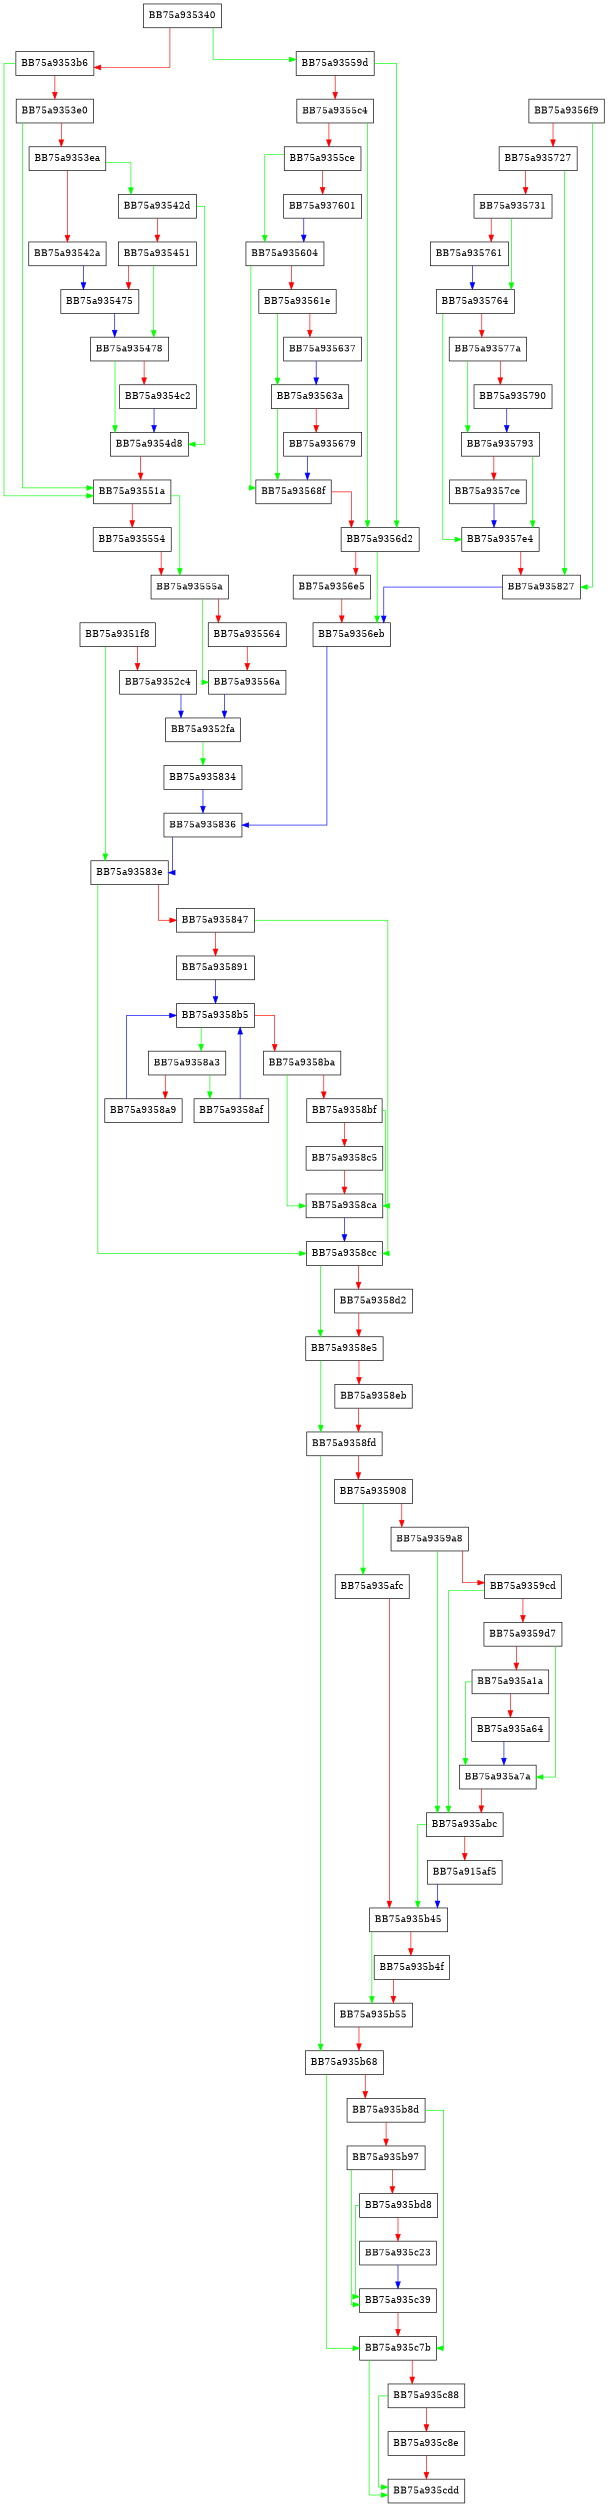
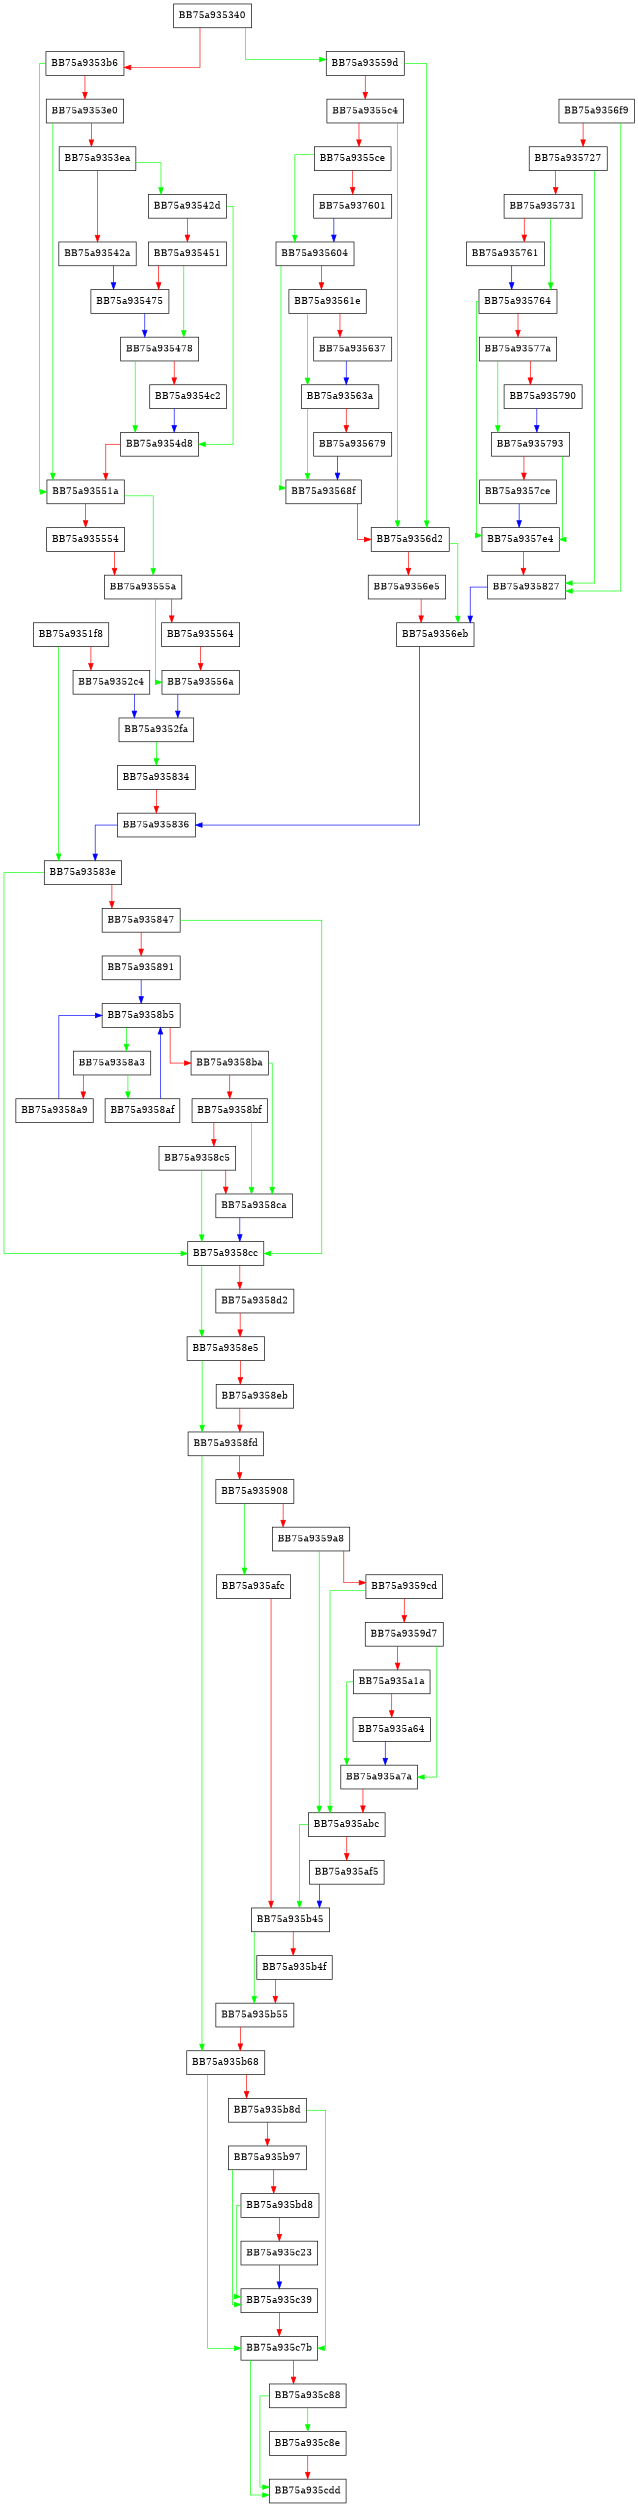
edge "BB75a935834" -> "BB75a935836": color blue -> red
edge "BB75a9358c5" -> "BB75a9358cc": added
node "BB75a915af5": label "BB75a915af5" -> "BB75a935af5"
edge "BB75a935c88" -> "BB75a935c8e": color red -> green
